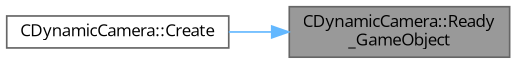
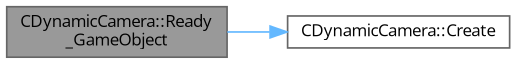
edge "CDynamicCamera::Create" -> "CDynamicCamera::Ready _GameObject": reversed
